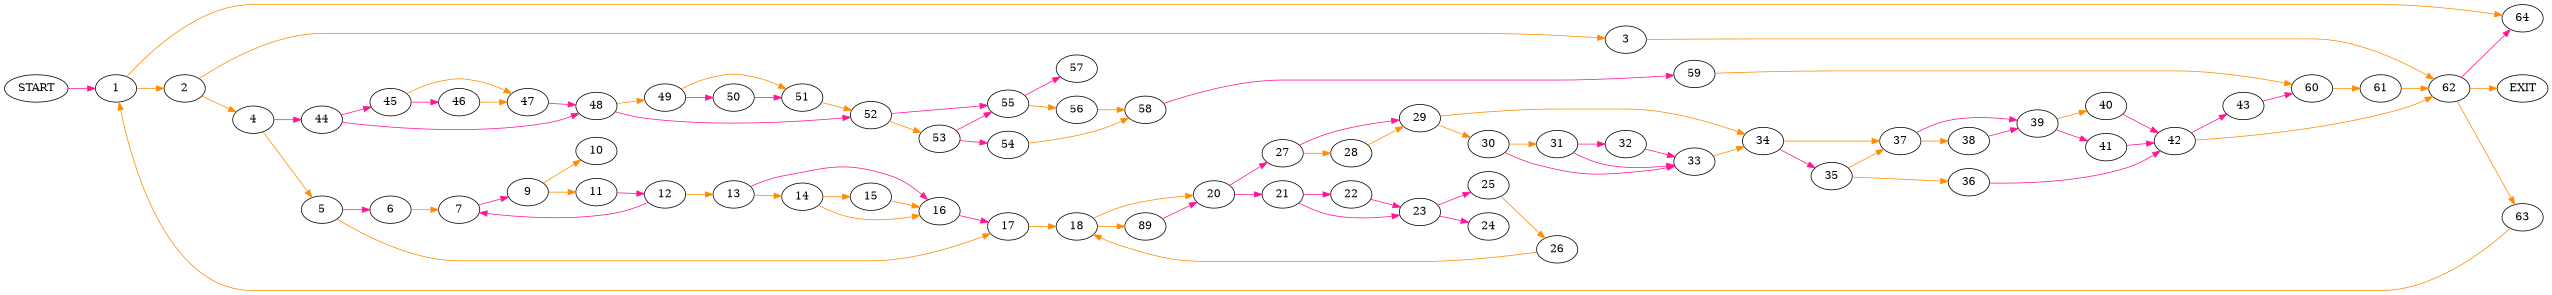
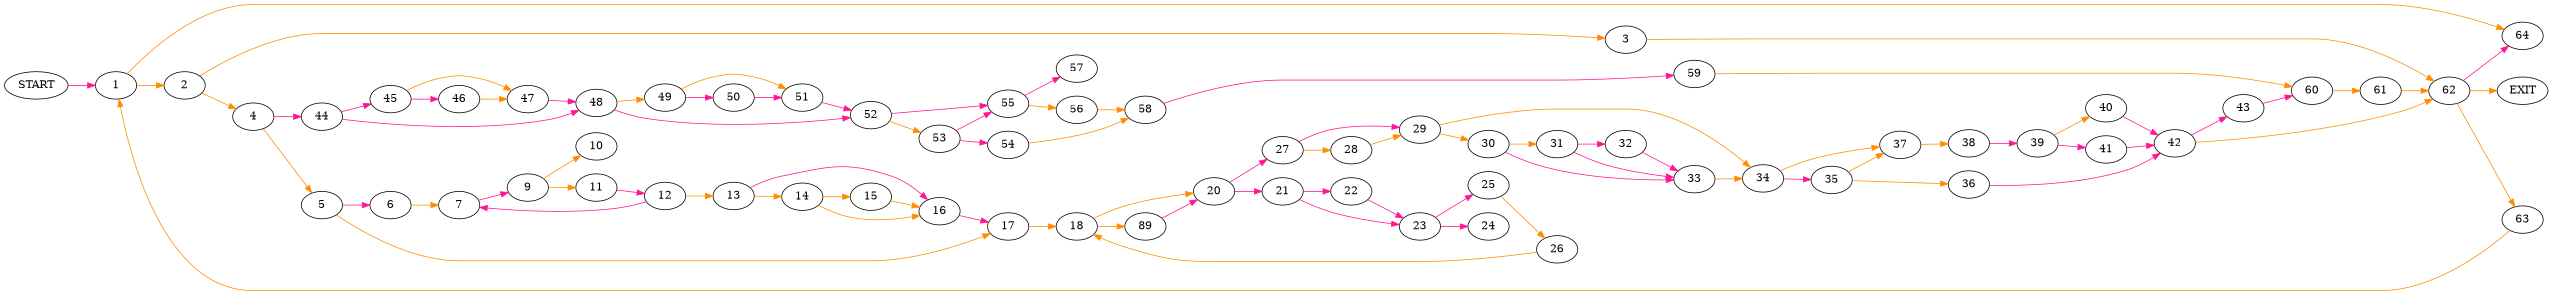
edge "51" -> "52": color darkorange -> deeppink
edge "37" -> "39": removed
